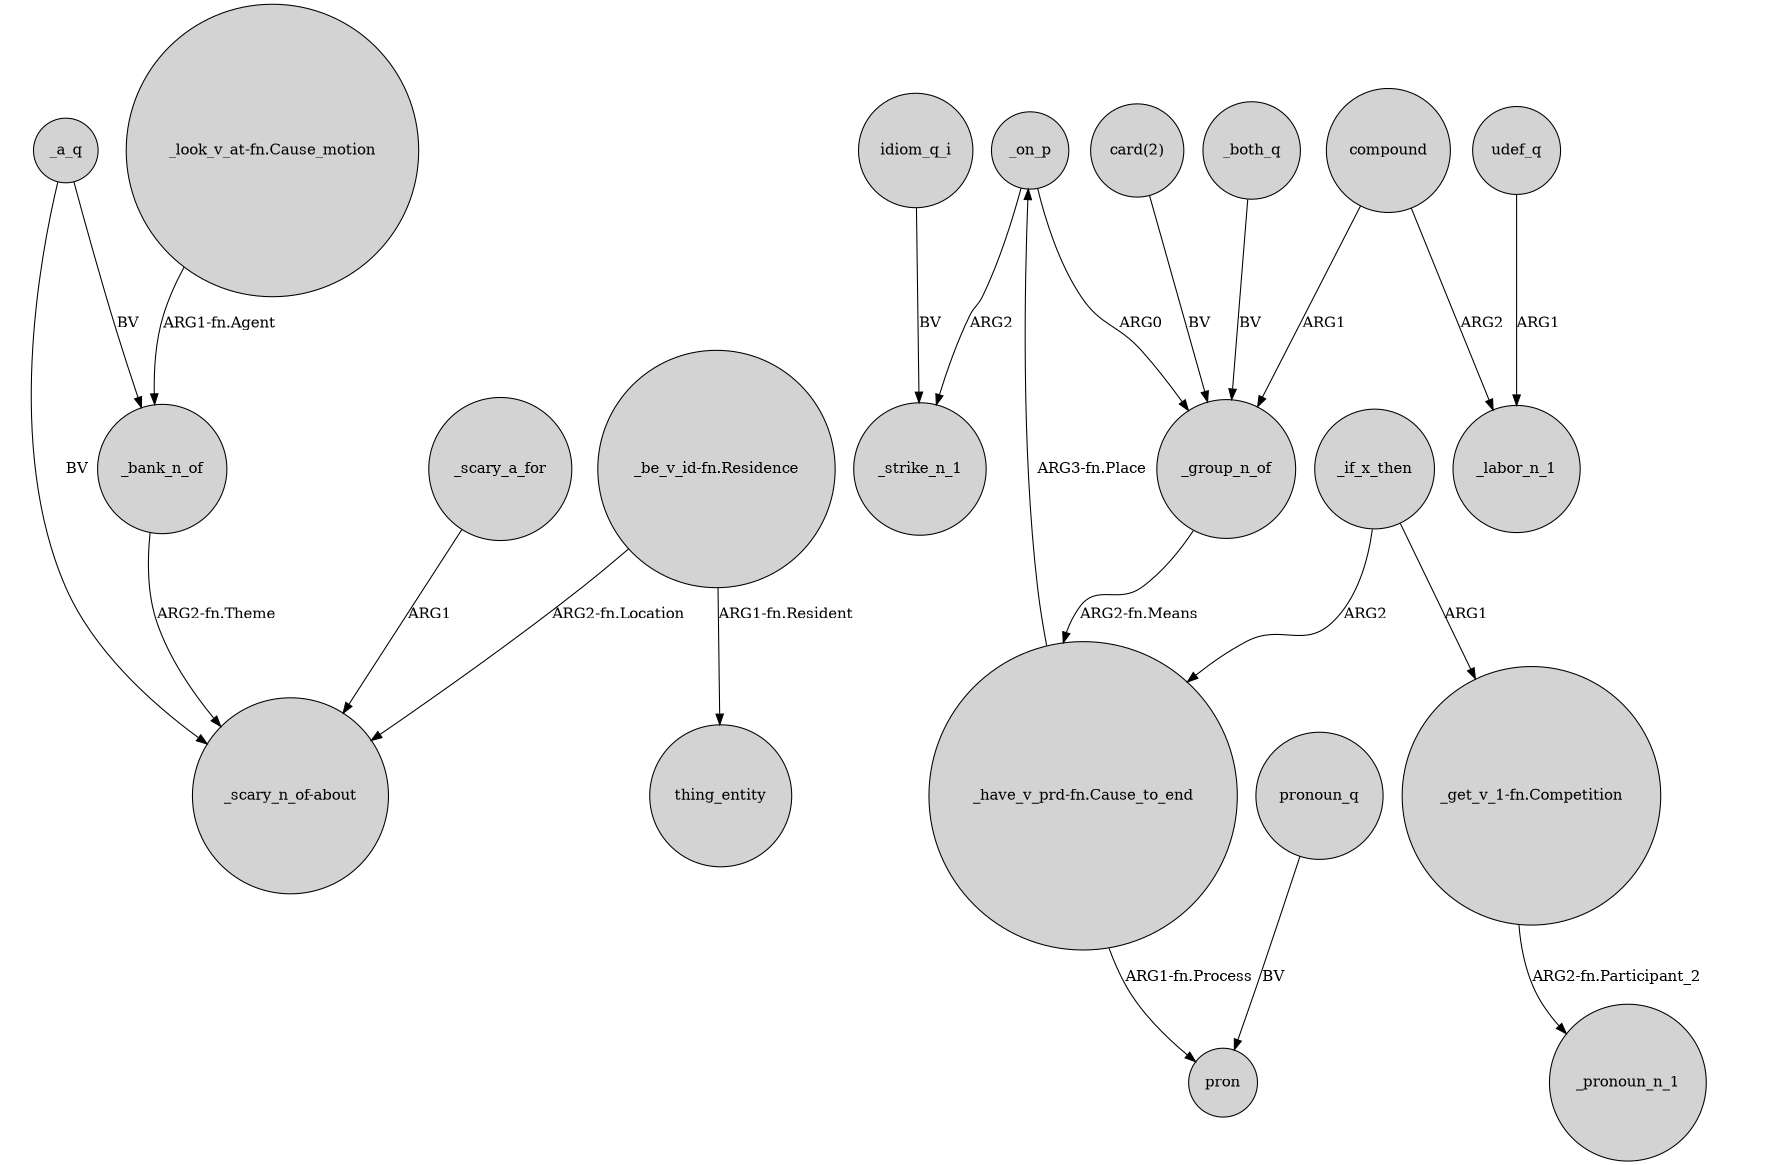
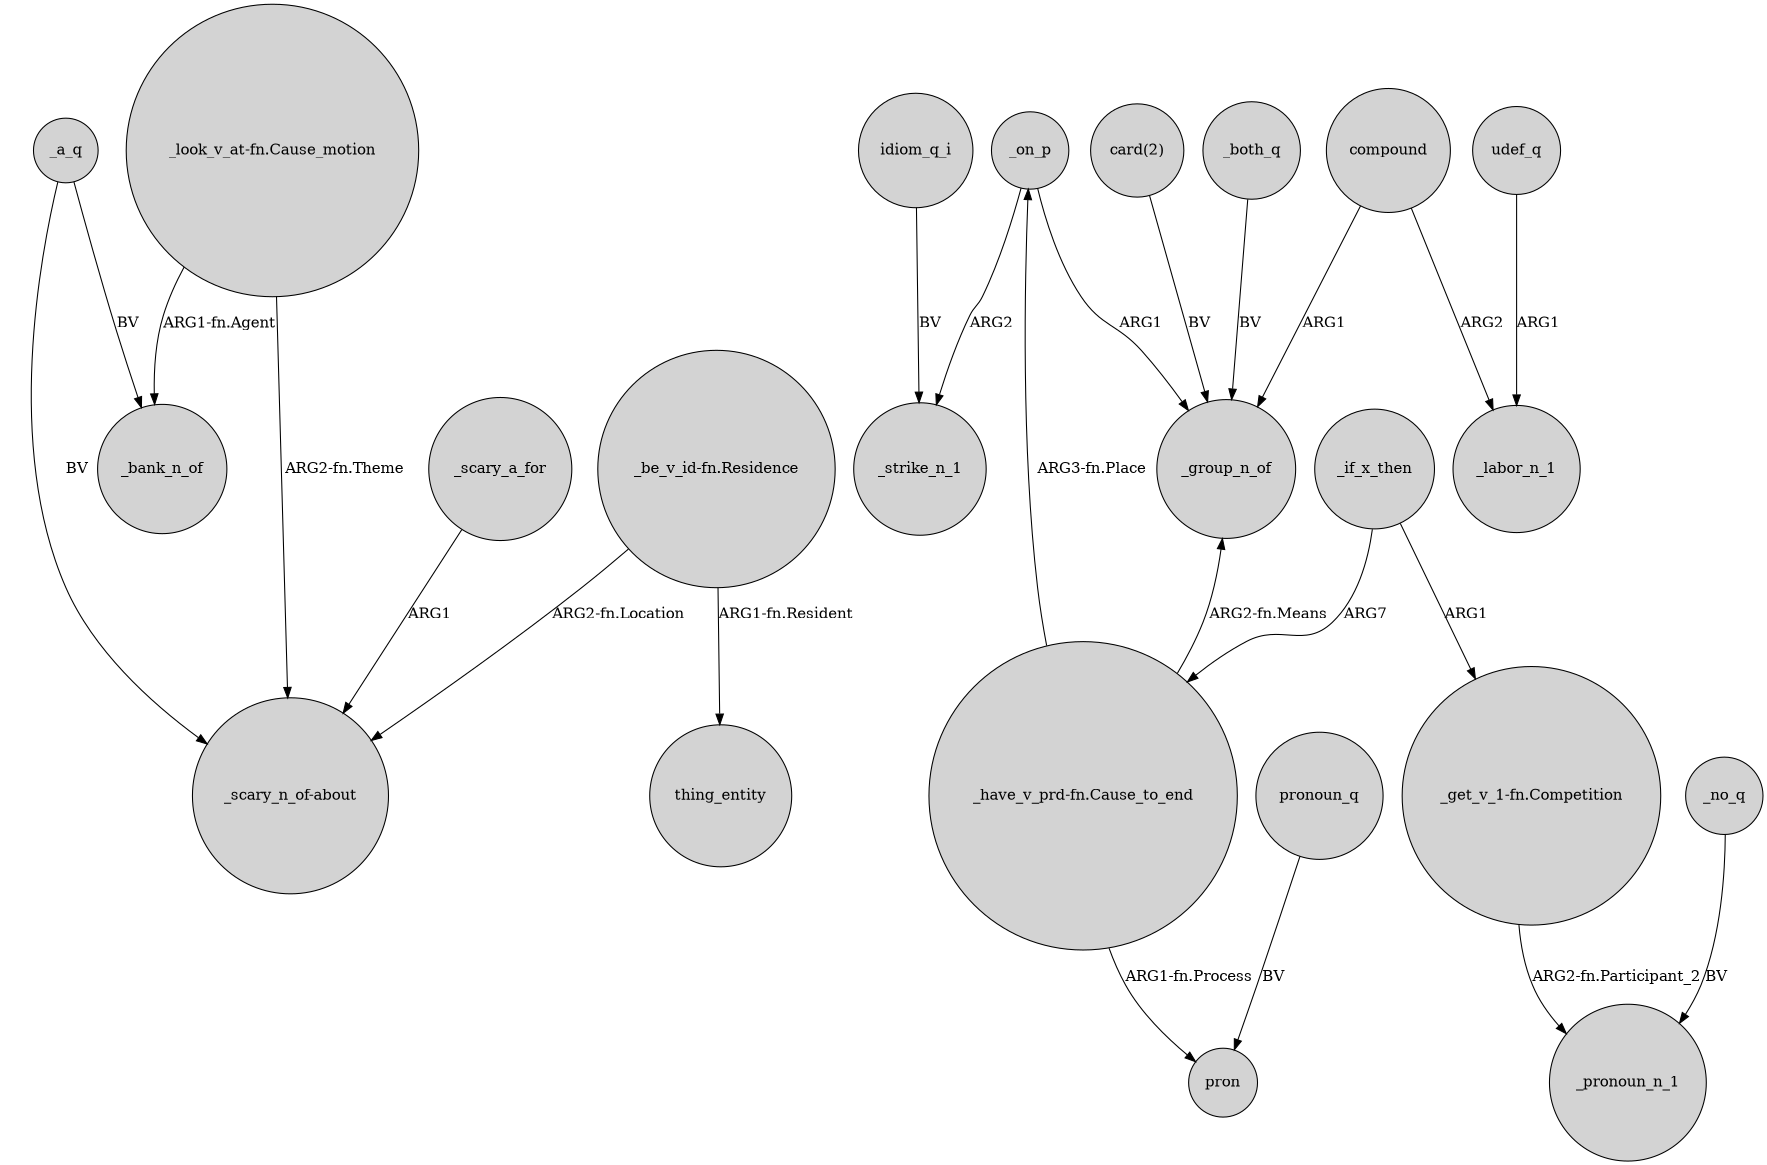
edge "_on_p" -> "_group_n_of": label "ARG0" -> "ARG1"
edge "_group_n_of" -> "_have_v_prd-fn.Cause_to_end": reversed
edge "_if_x_then" -> "_have_v_prd-fn.Cause_to_end": label "ARG2" -> "ARG7"
edge "_bank_n_of" -> "_scary_n_of-about": now "_look_v_at-fn.Cause_motion" -> "_scary_n_of-about"
node "_no_q": added
